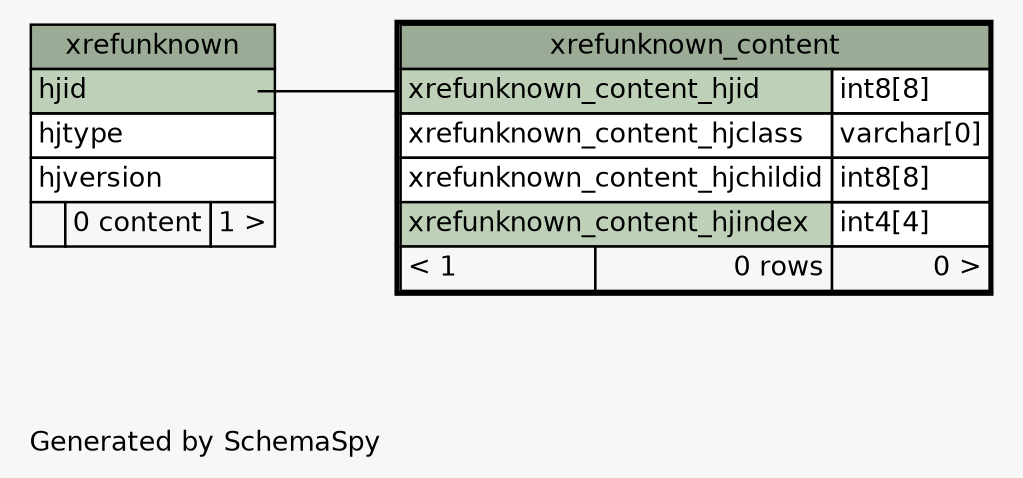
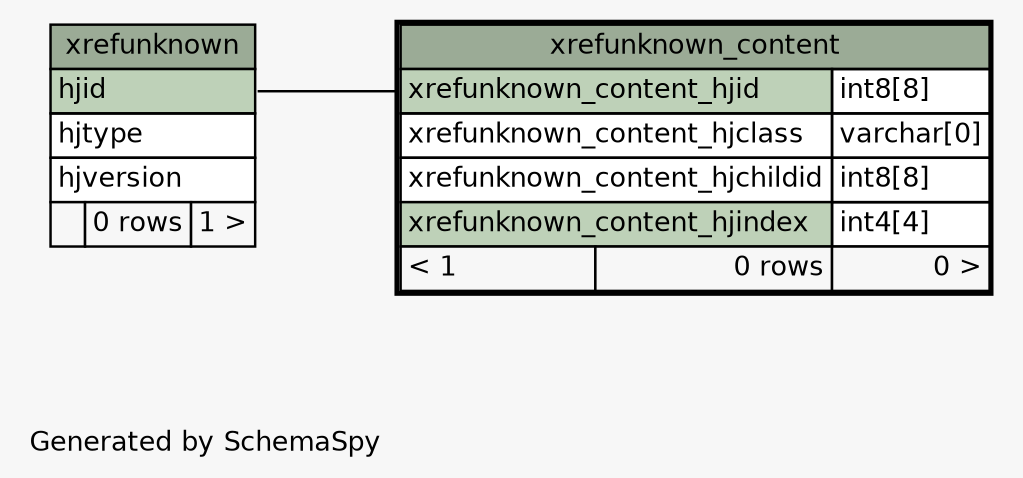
node "xrefunknown": text "0 content" -> "0 rows"
